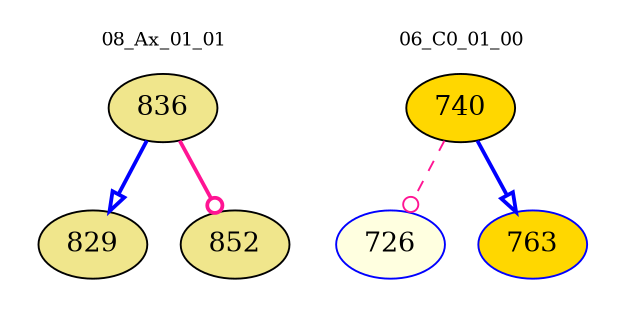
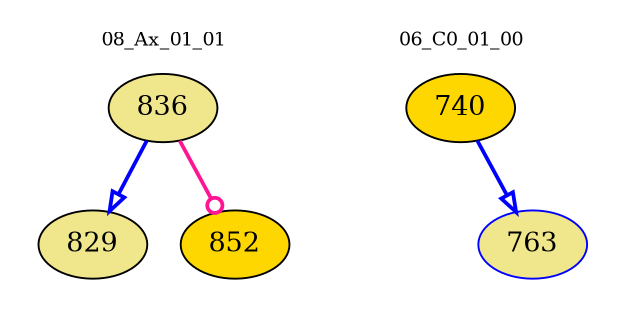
node "852": fillcolor khaki -> gold
node "726": removed
node "763": fillcolor gold -> khaki
